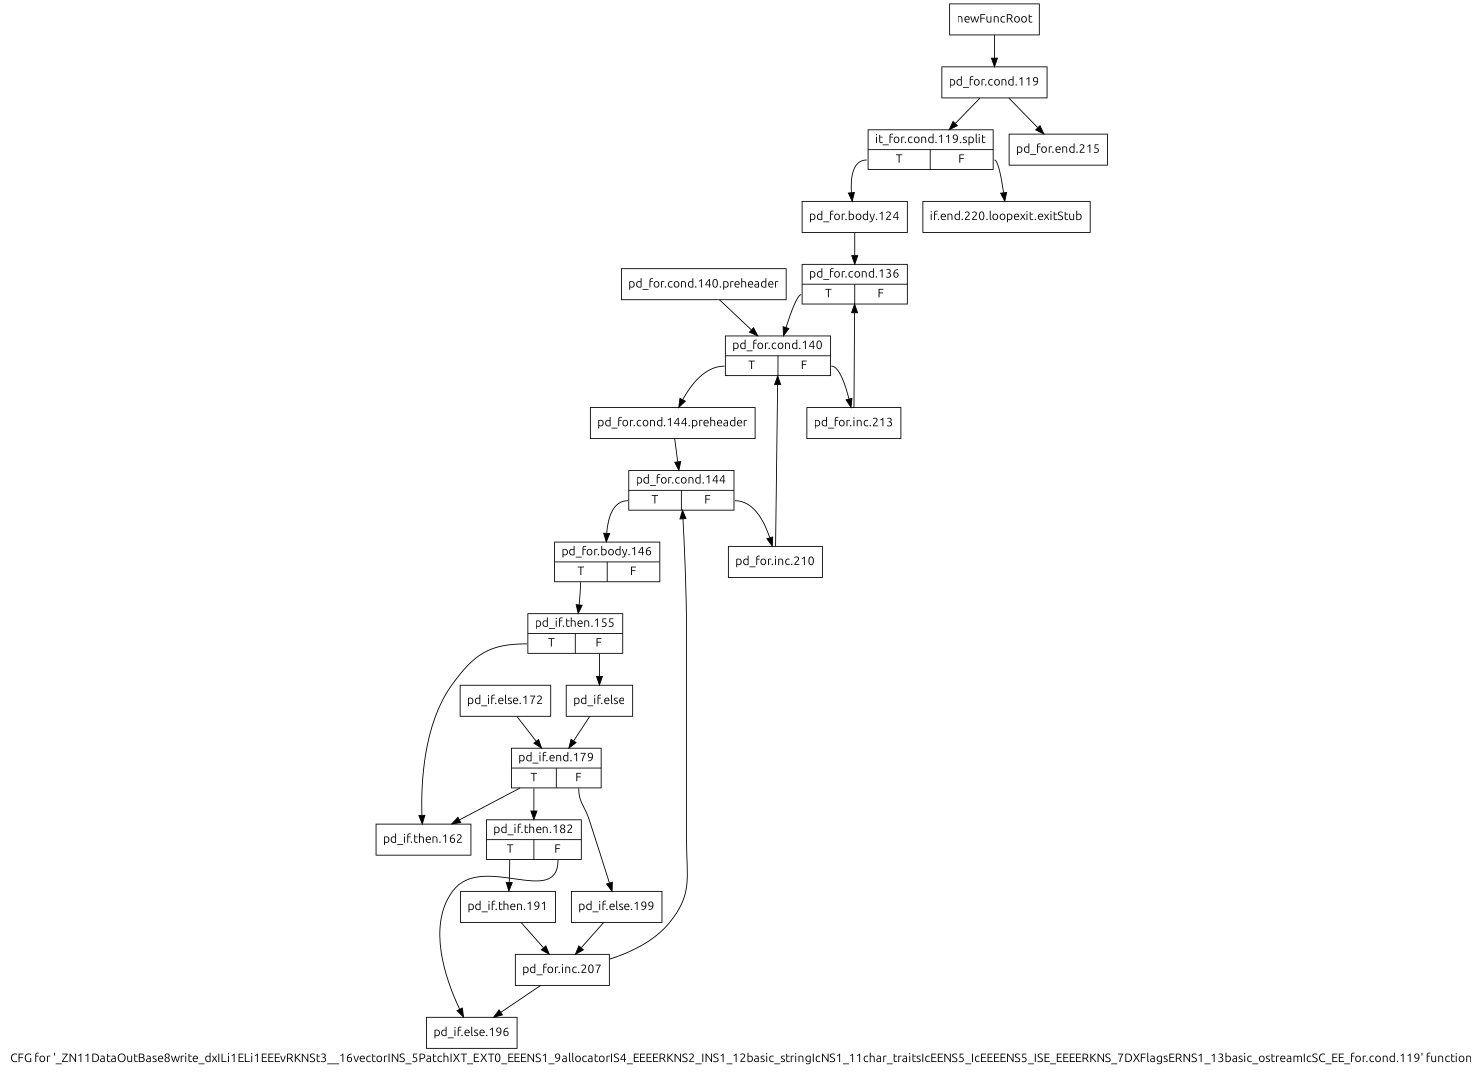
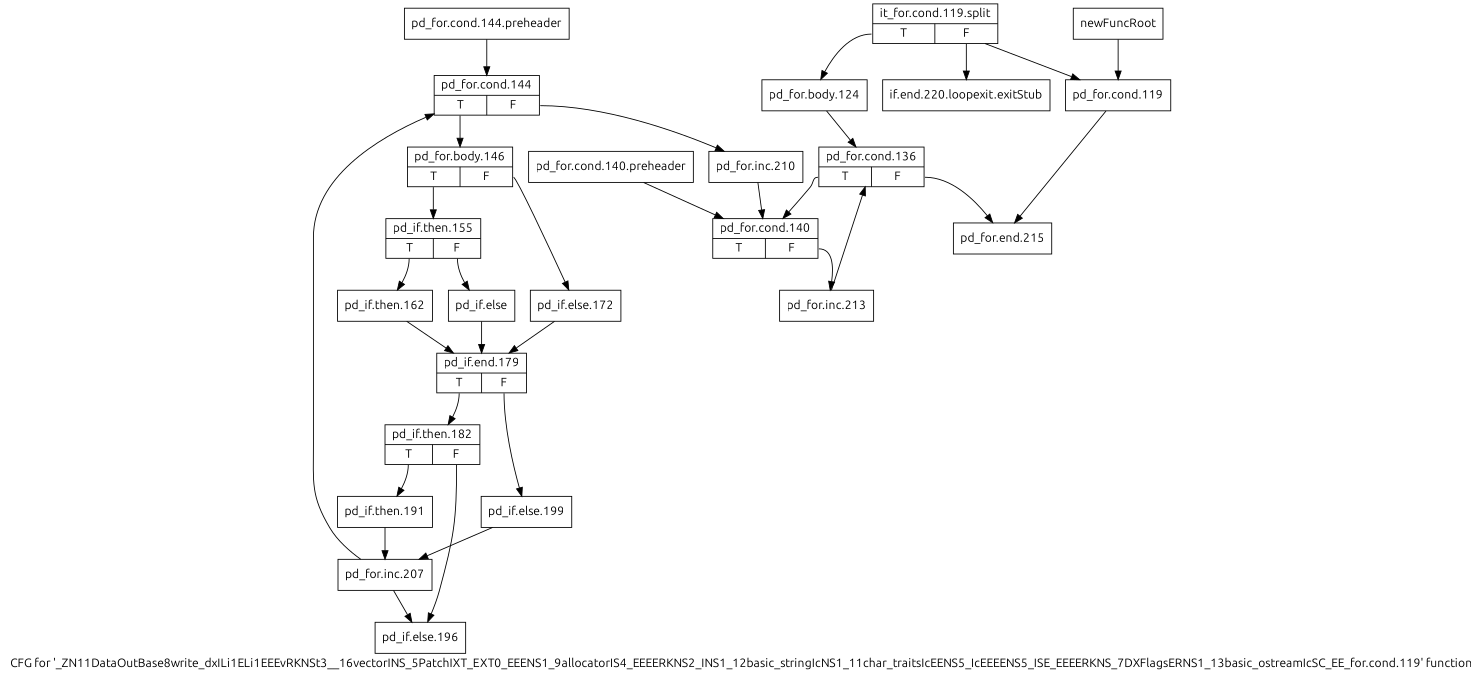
edge "pd_for.cond.119" -> "it_for.cond.119.split": reversed
edge "pd_for.cond.136" -> "pd_for.end.215": added
edge "pd_for.body.146" -> "pd_if.else.172": added
edge "pd_for.cond.140" -> "pd_for.cond.144.preheader": removed
edge "pd_if.end.179" -> "pd_if.then.162": reversed
